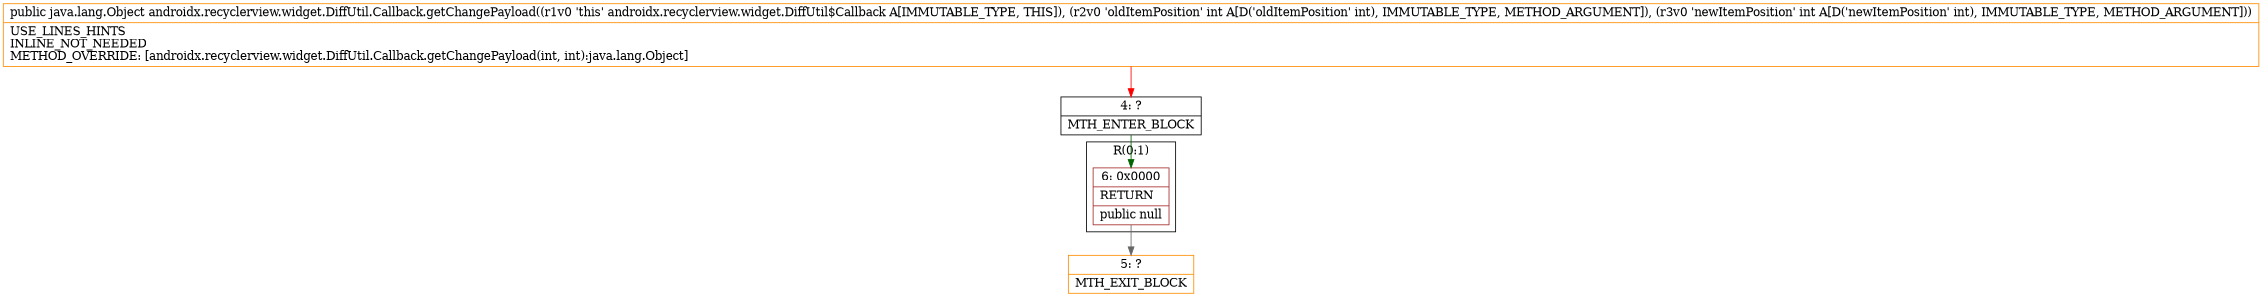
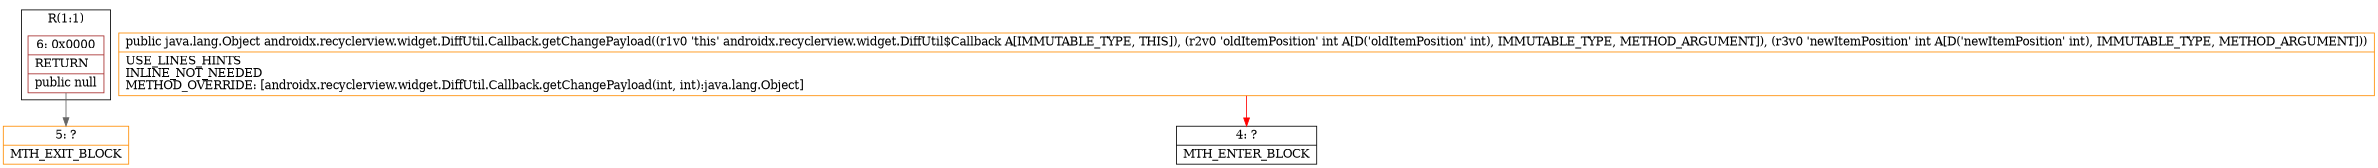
edge "4: ?" -> "6: 0x0000": removed
cluster "R(0:1)": label "R(0:1)" -> "R(1:1)"
